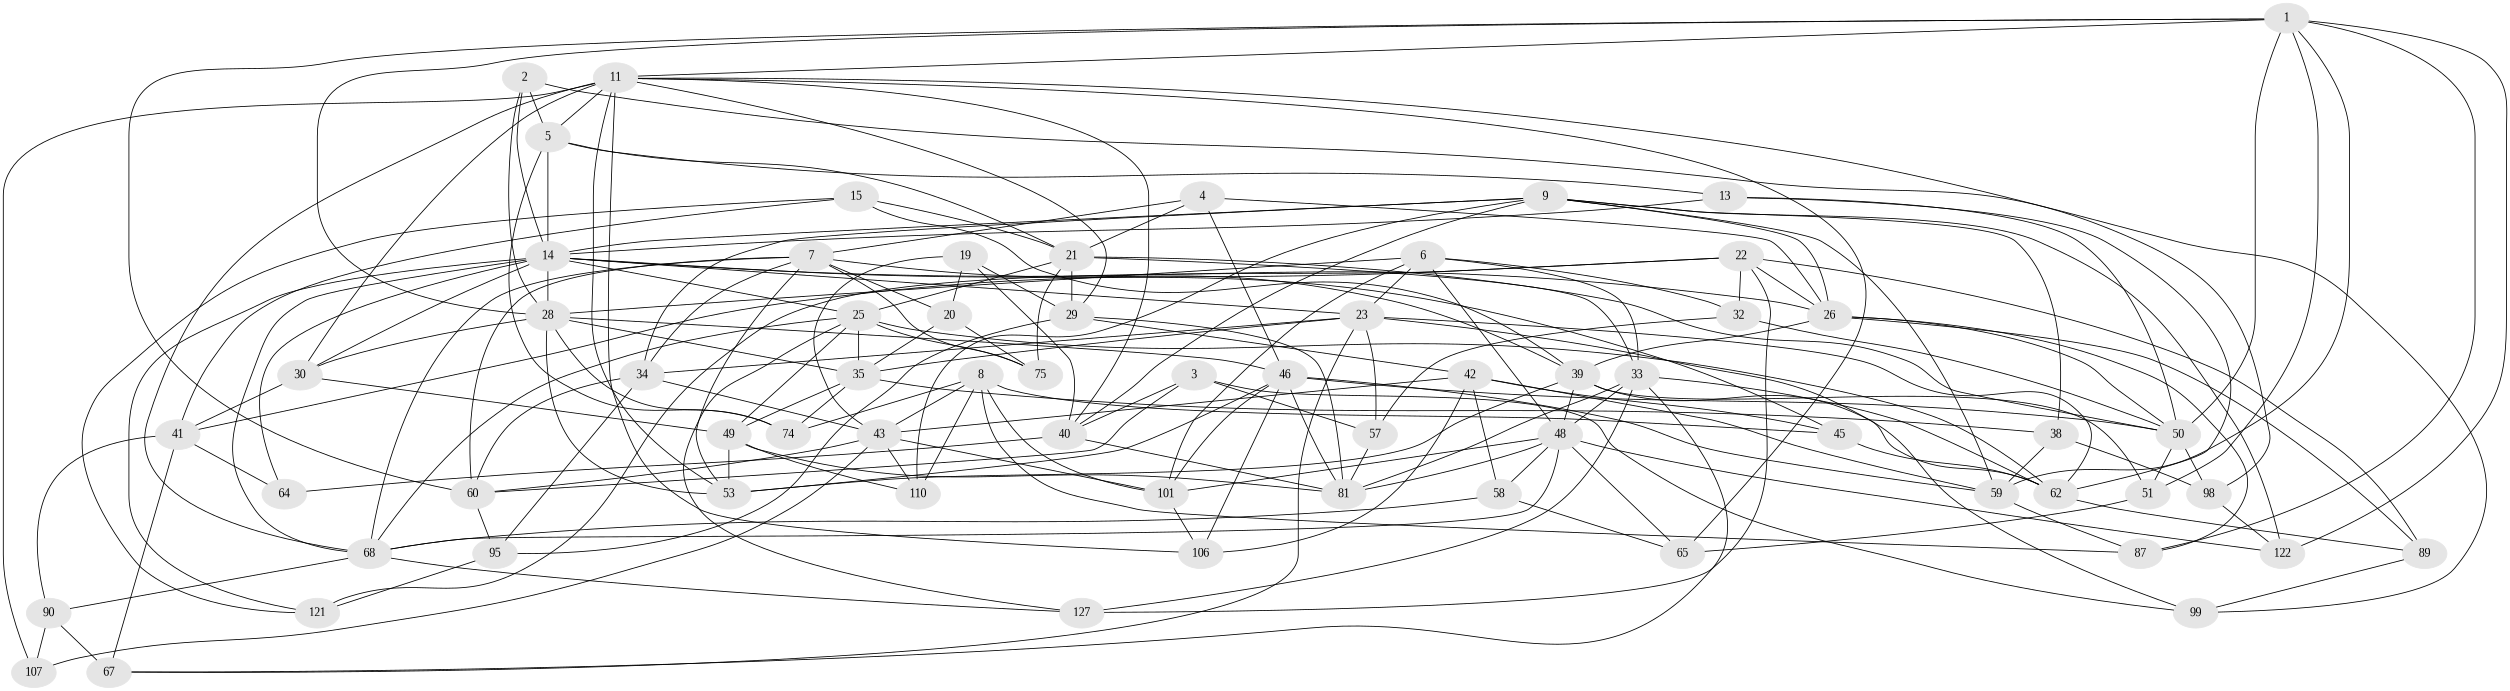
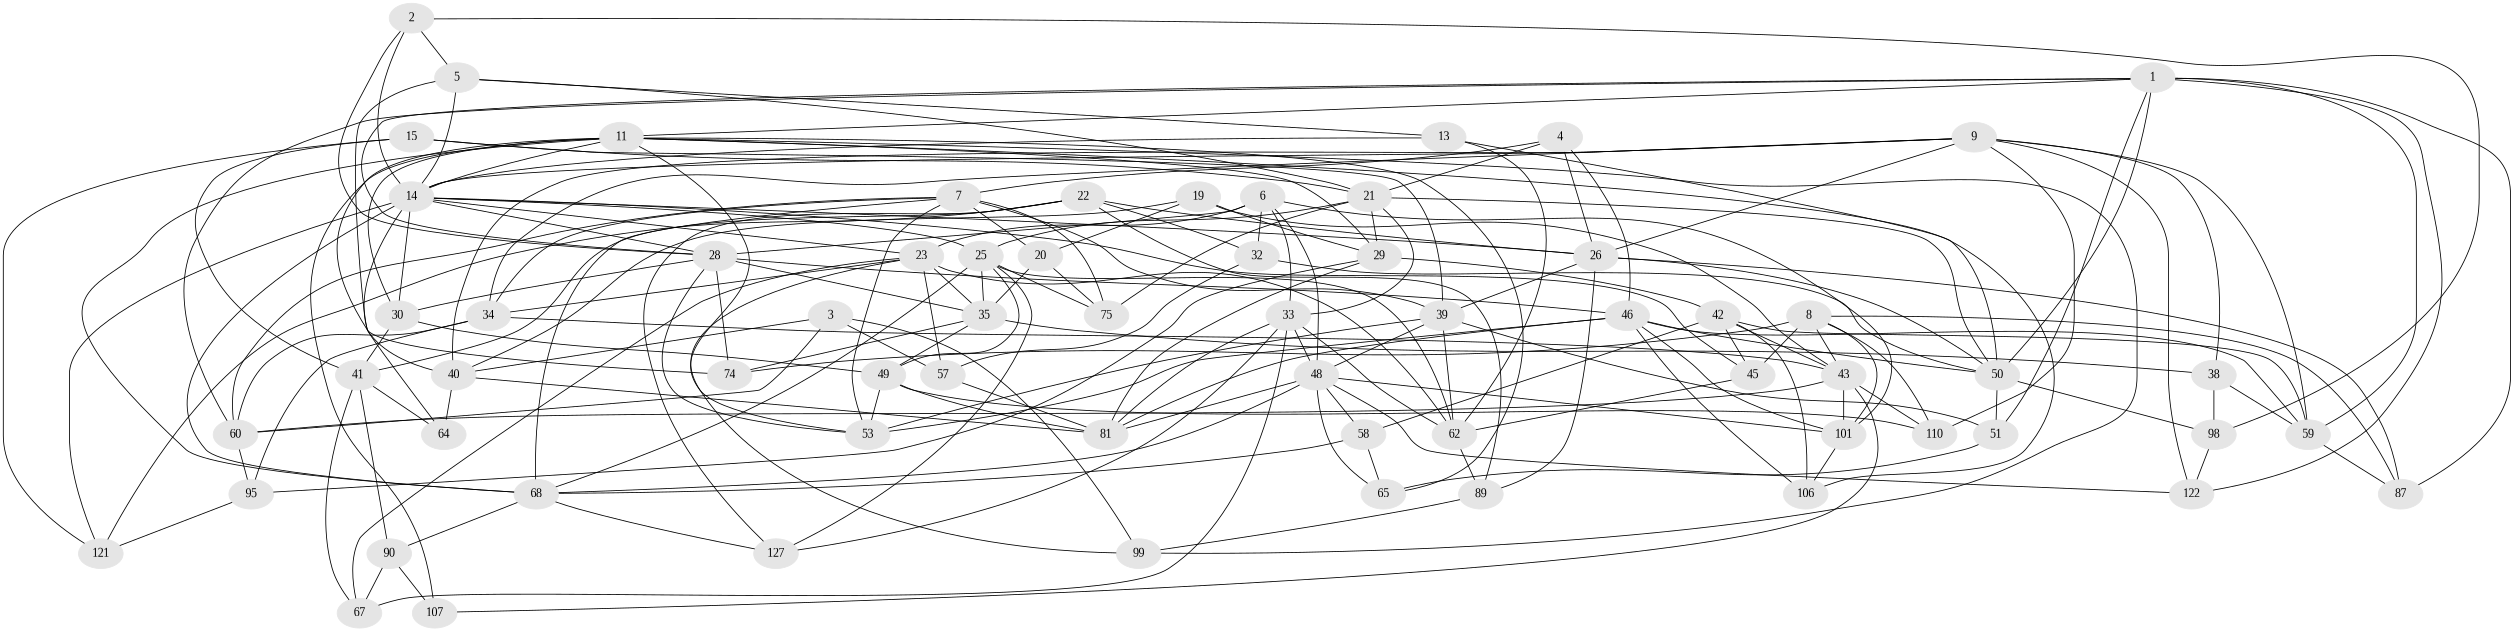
edge "11" -- "5": now "11" -- "14"
